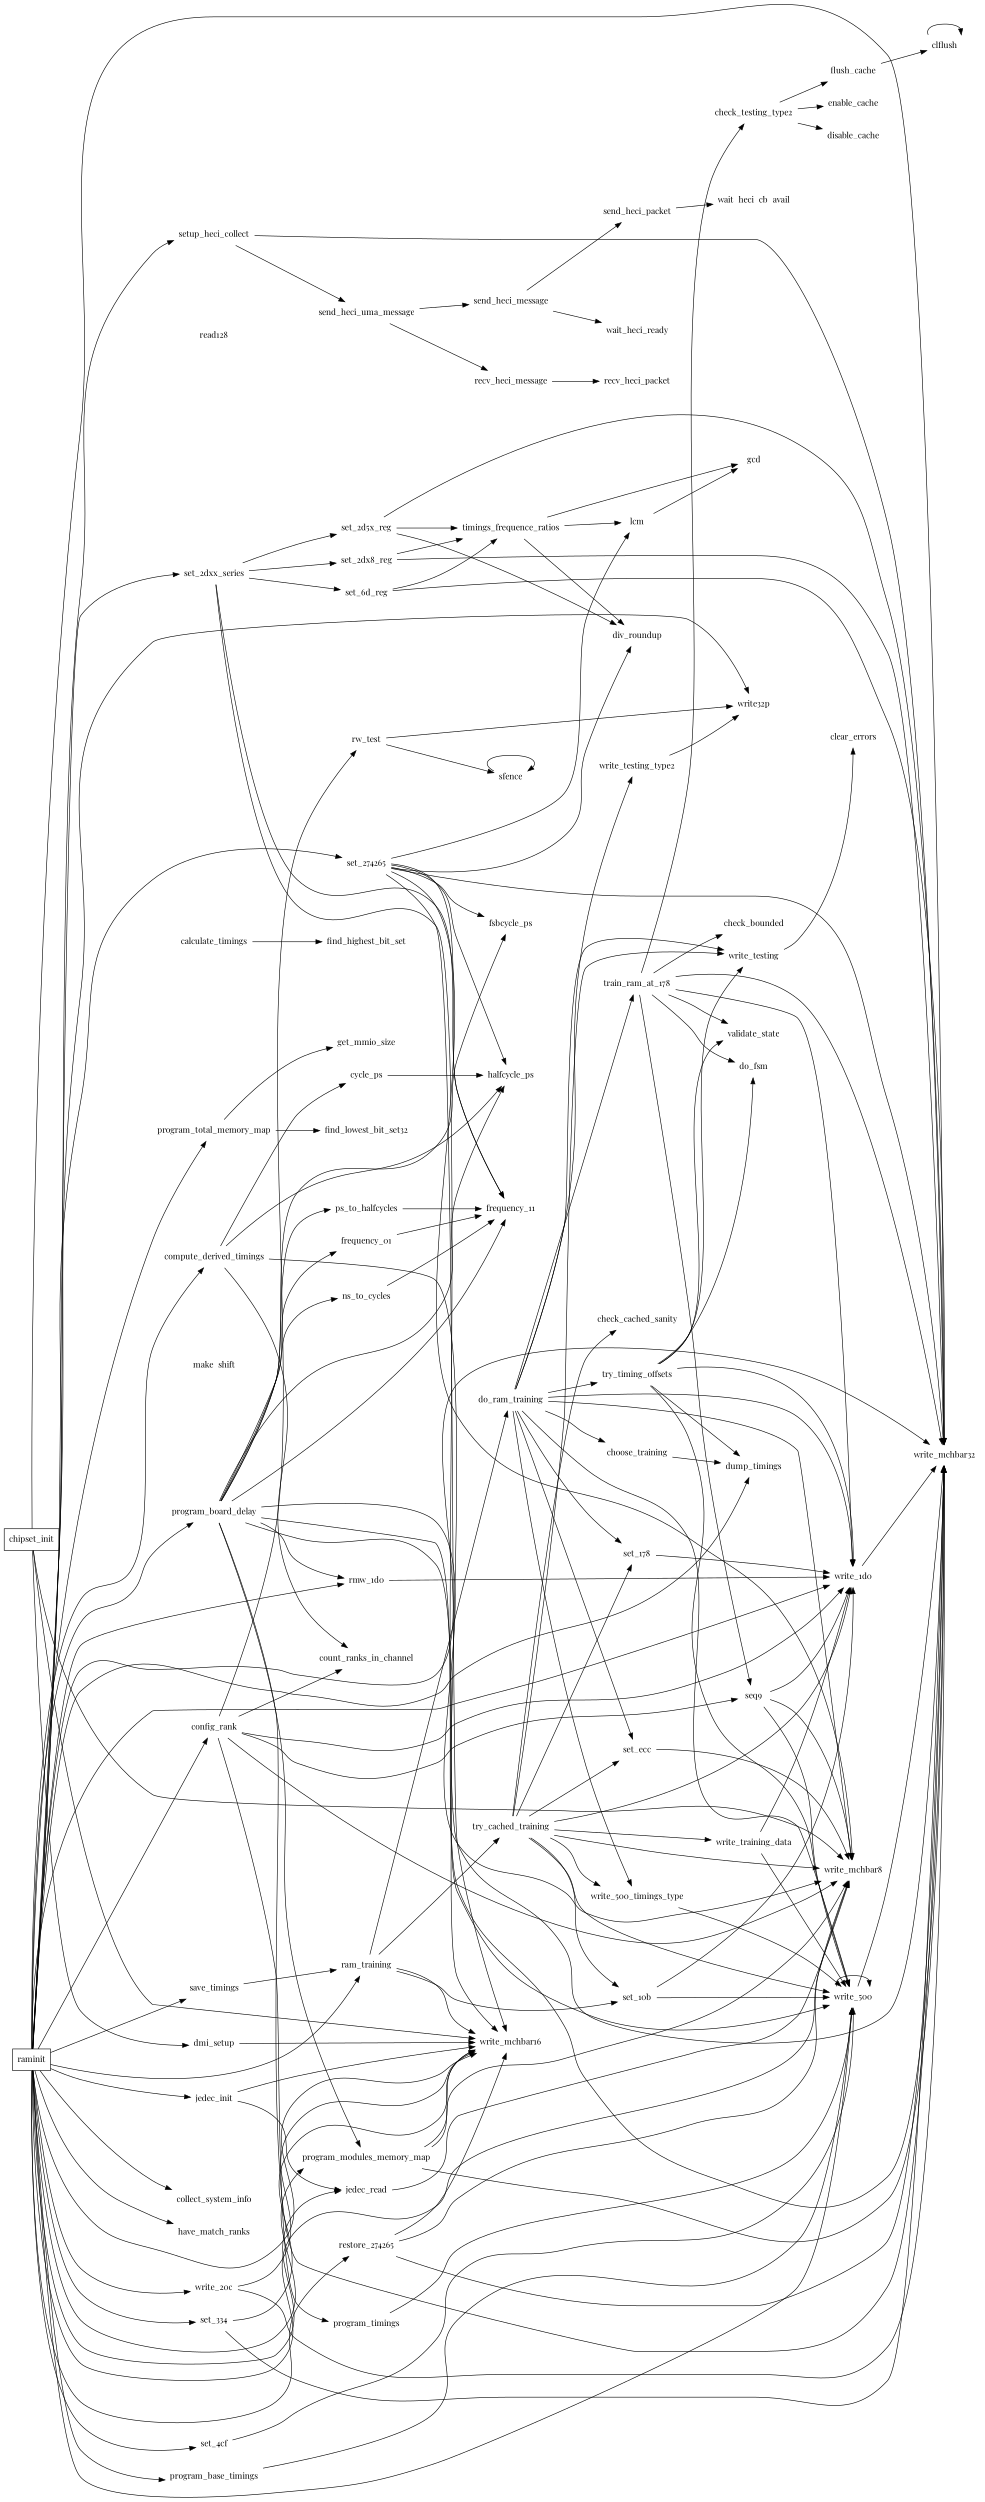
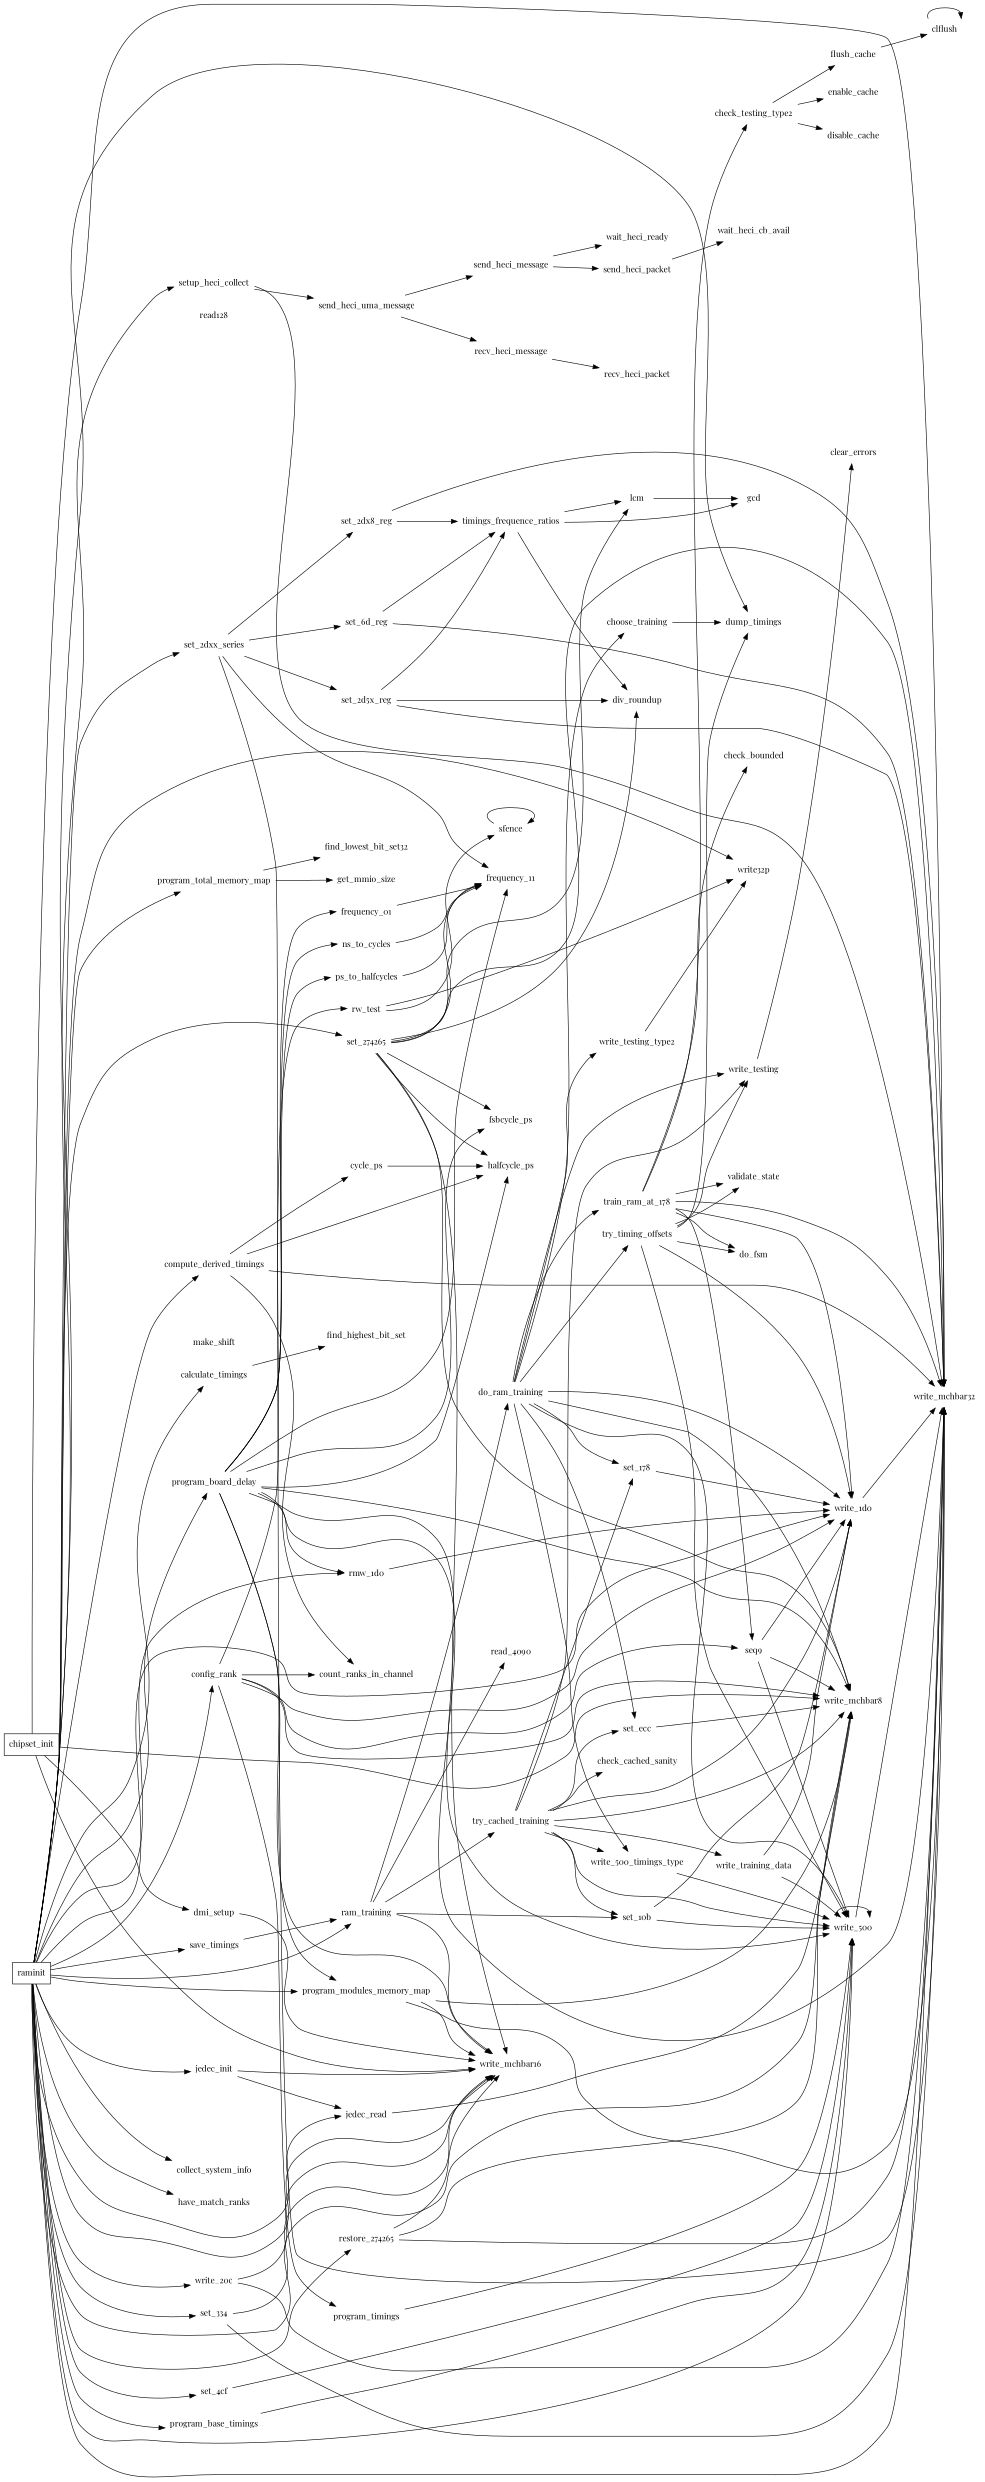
edge "raminit" -> "calculate_timings": added
node "read_4090": added
